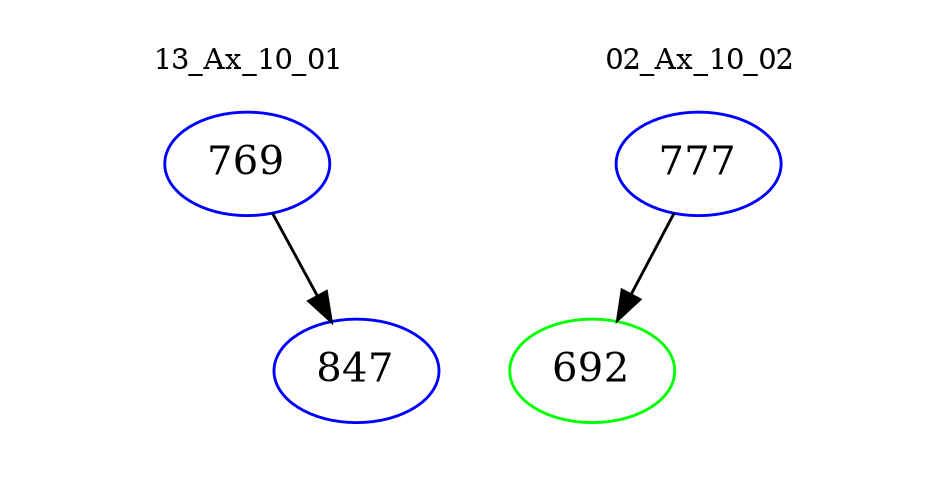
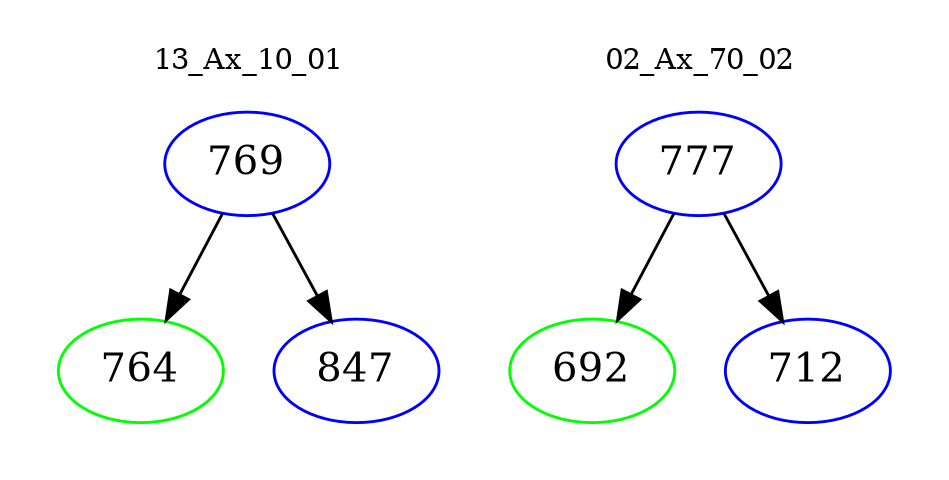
cluster "02_Ax_10_02": label "02_Ax_10_02" -> "02_Ax_70_02"
node "764": added
node "712": added
